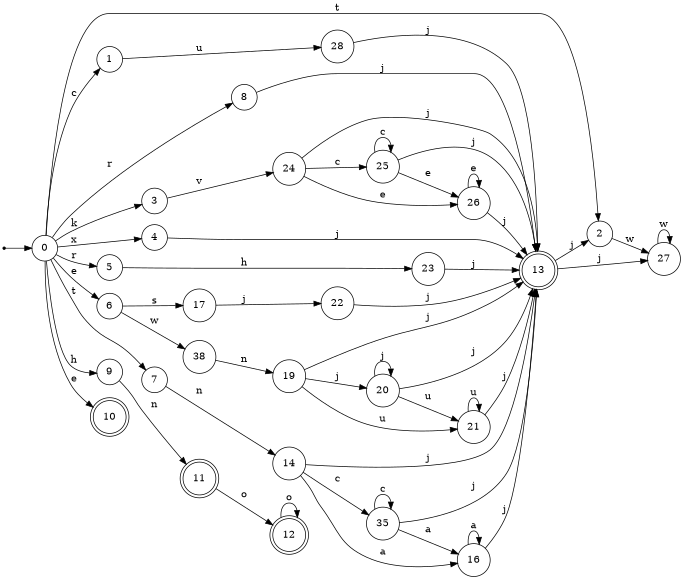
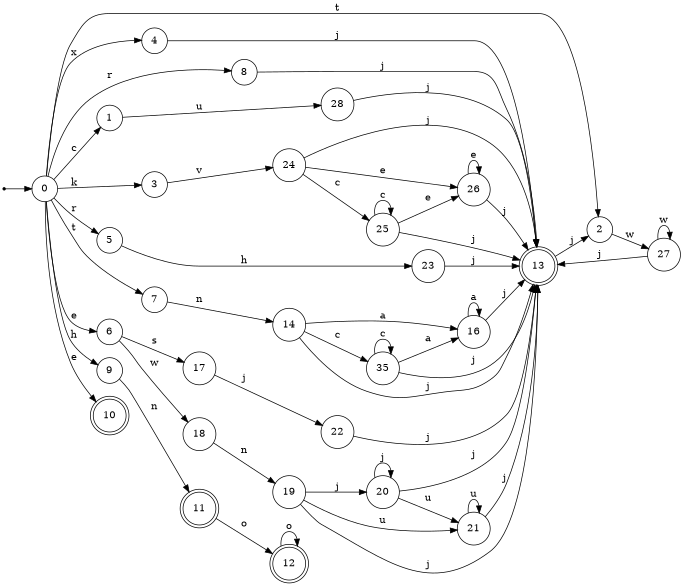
edge "13" -> "27": reversed
node "38": label "38" -> "18"
